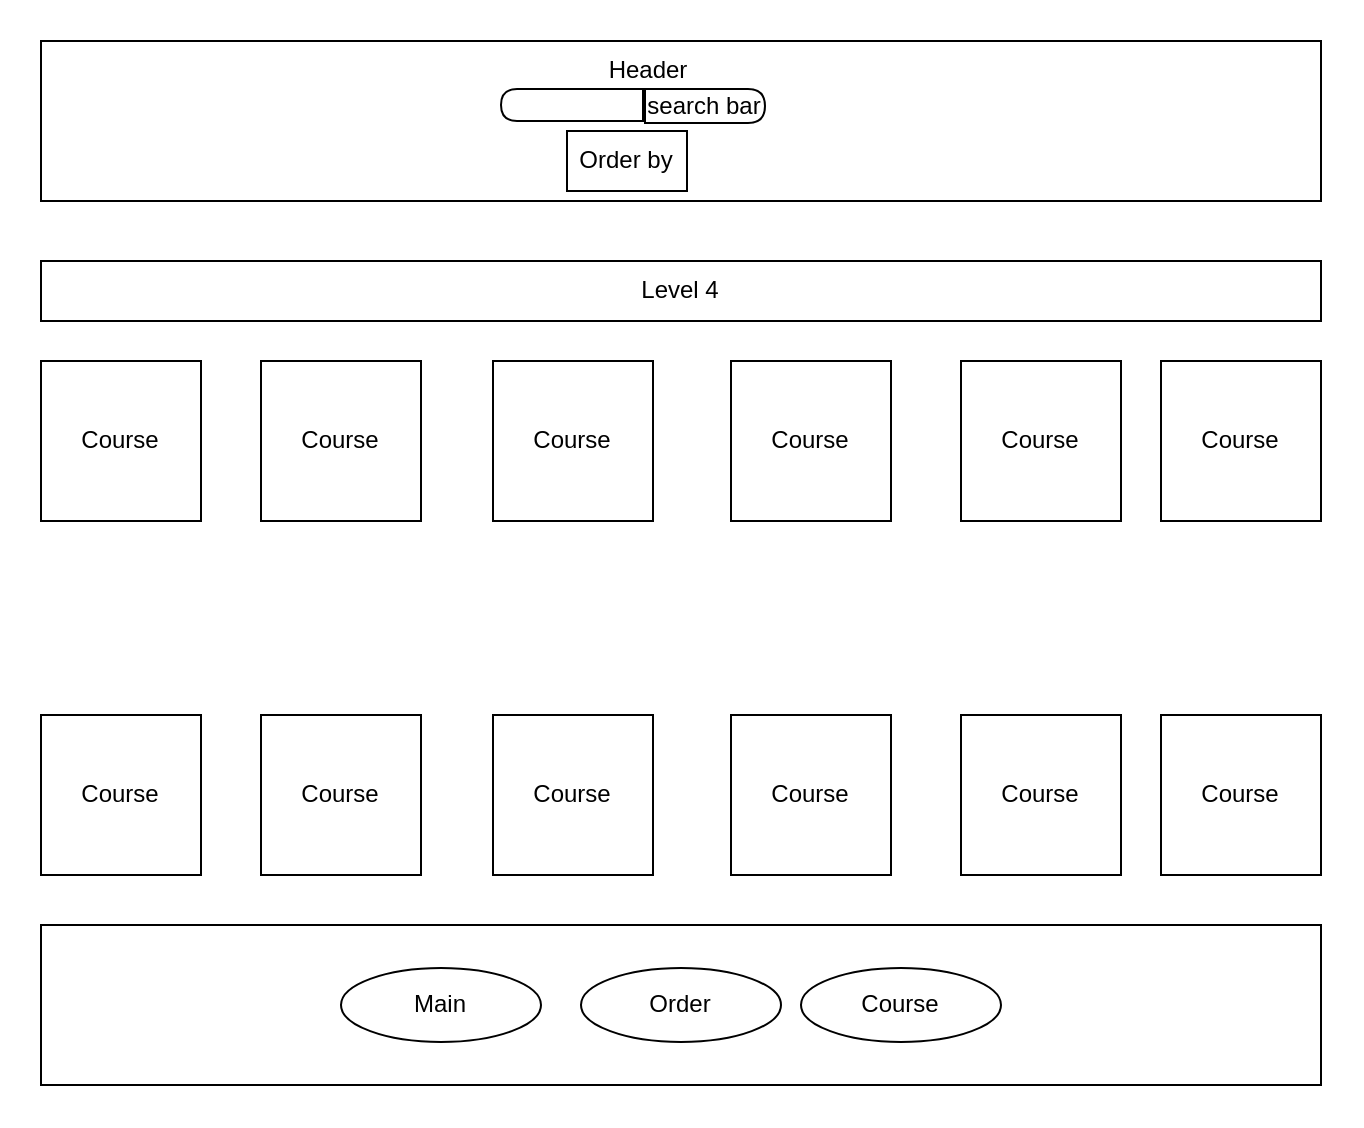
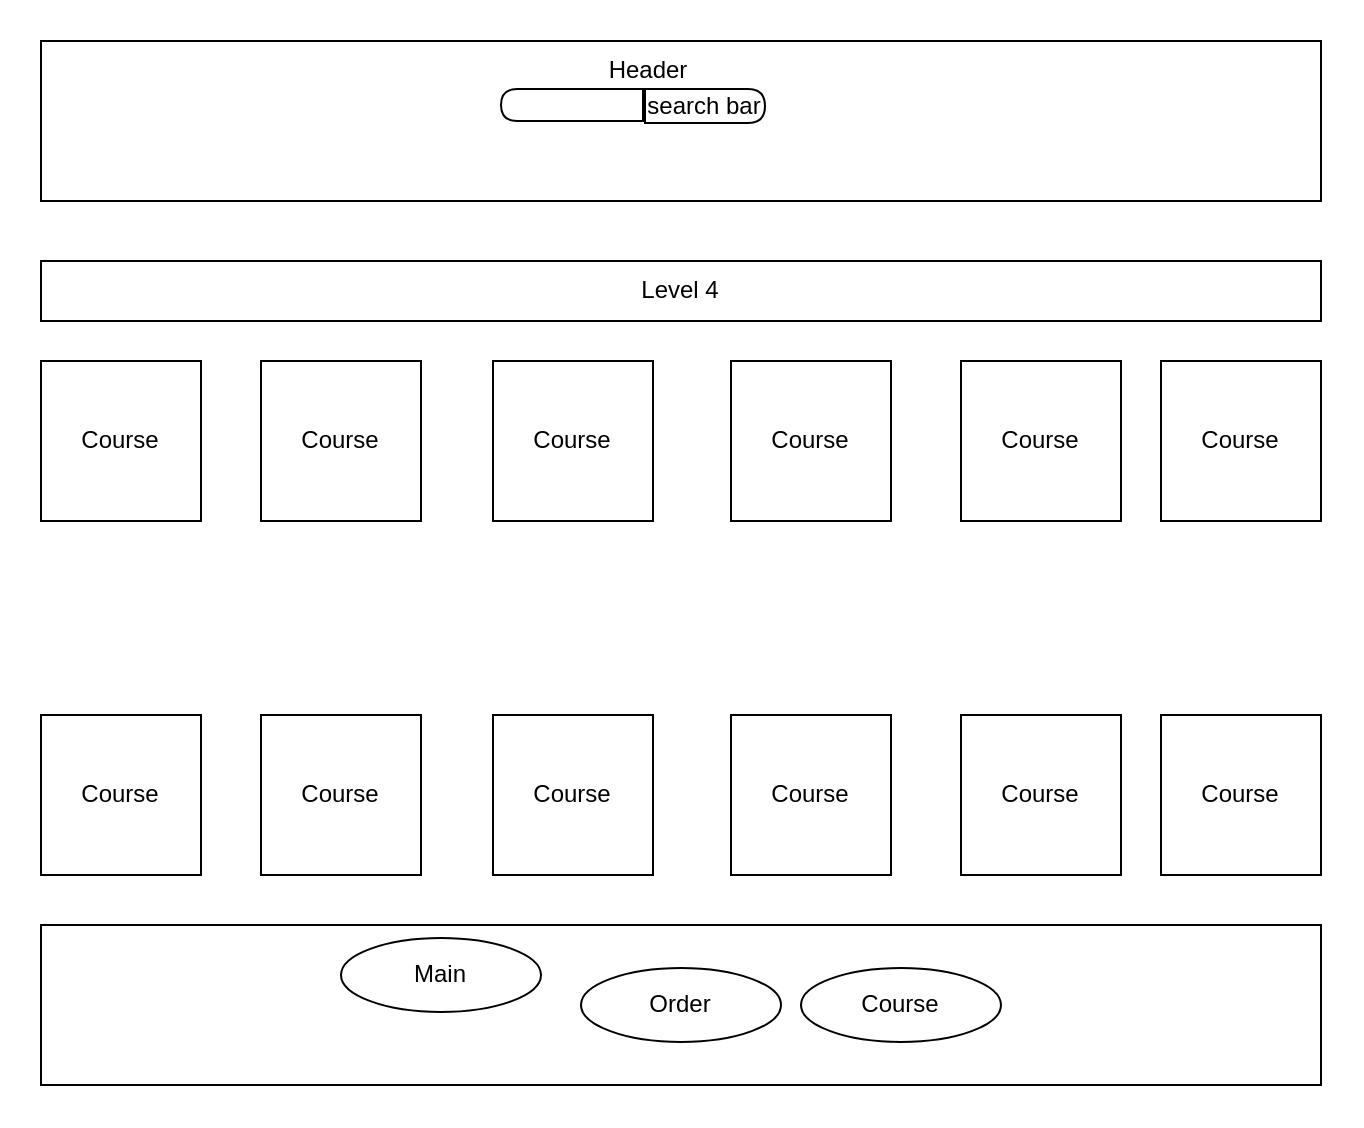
node "Order by": removed
node "Main": moved (441, 1005) -> (441, 975)
